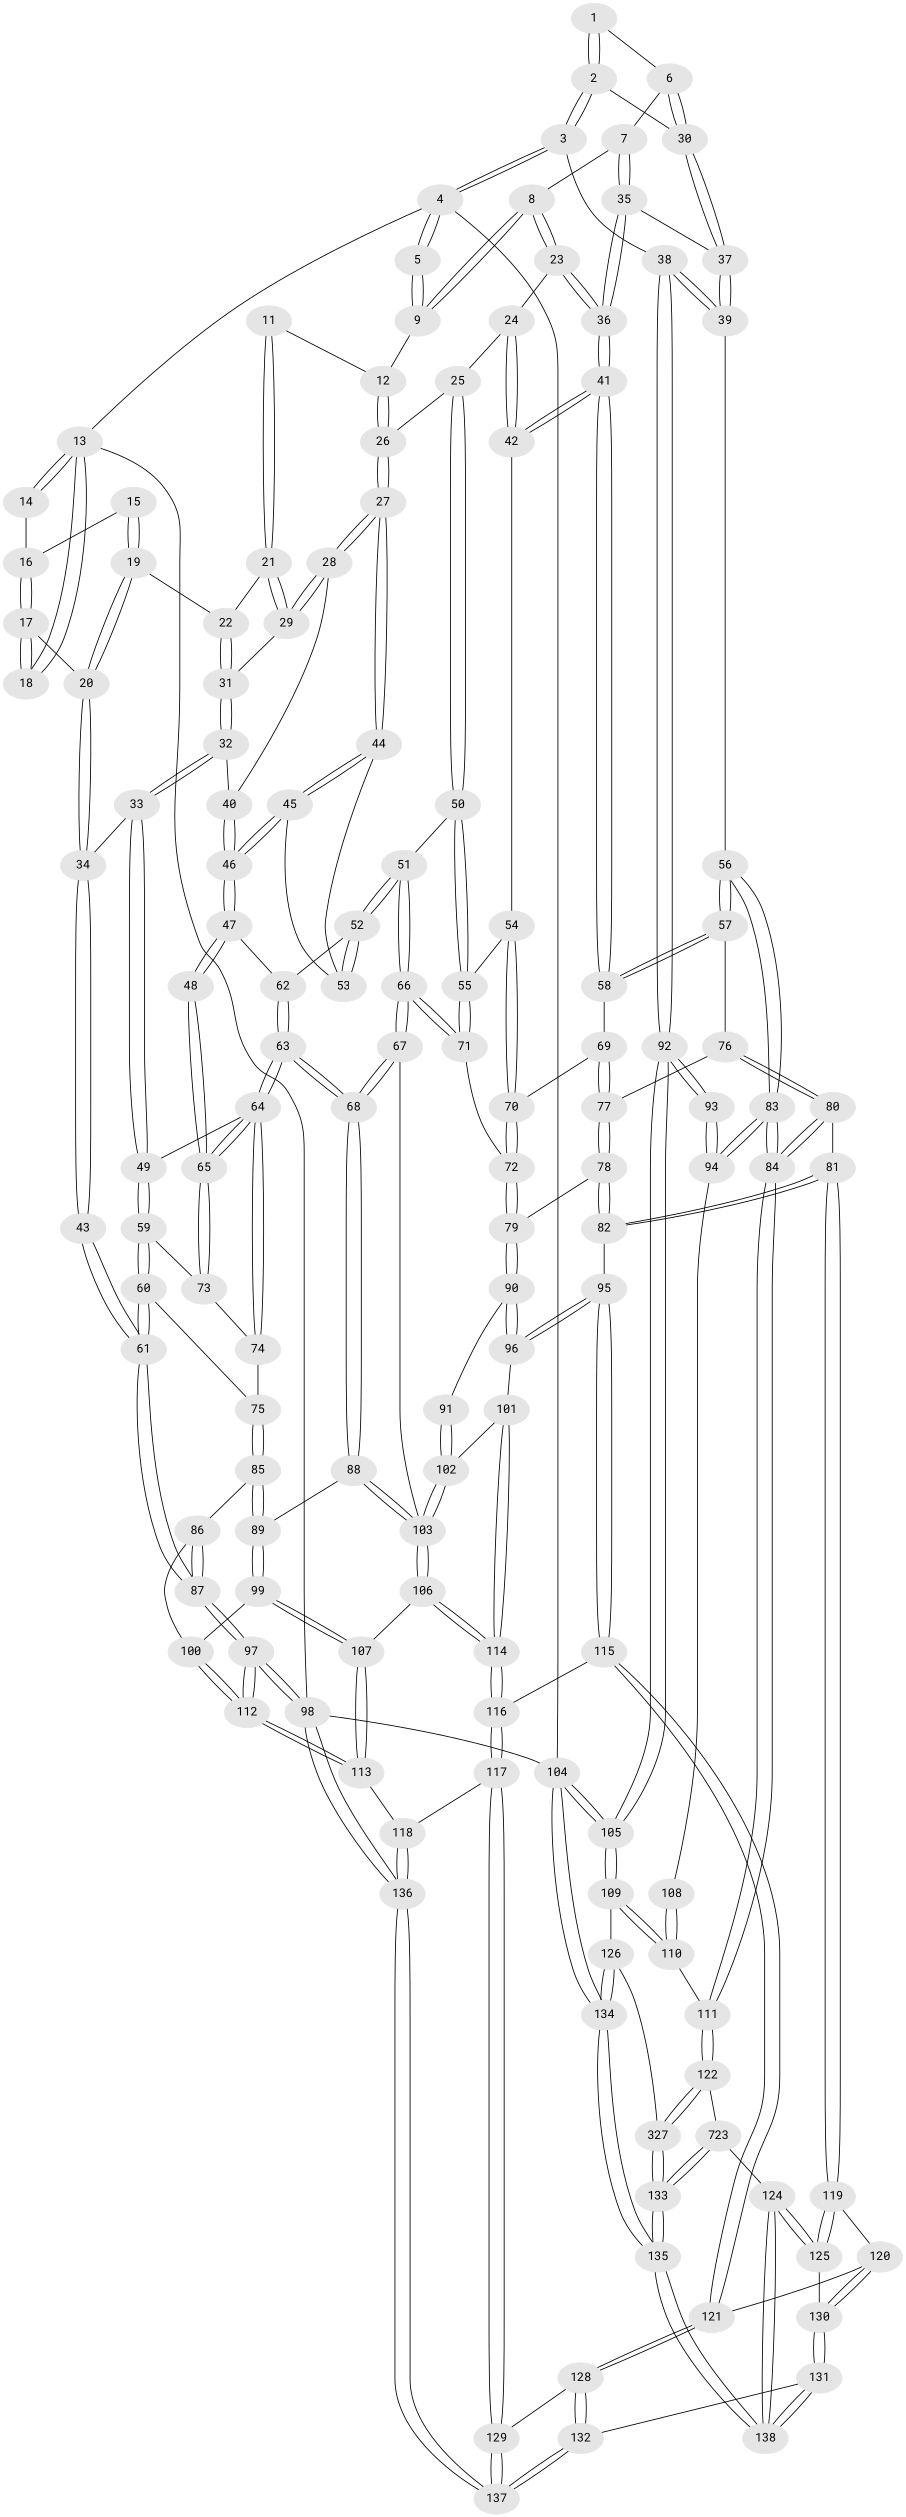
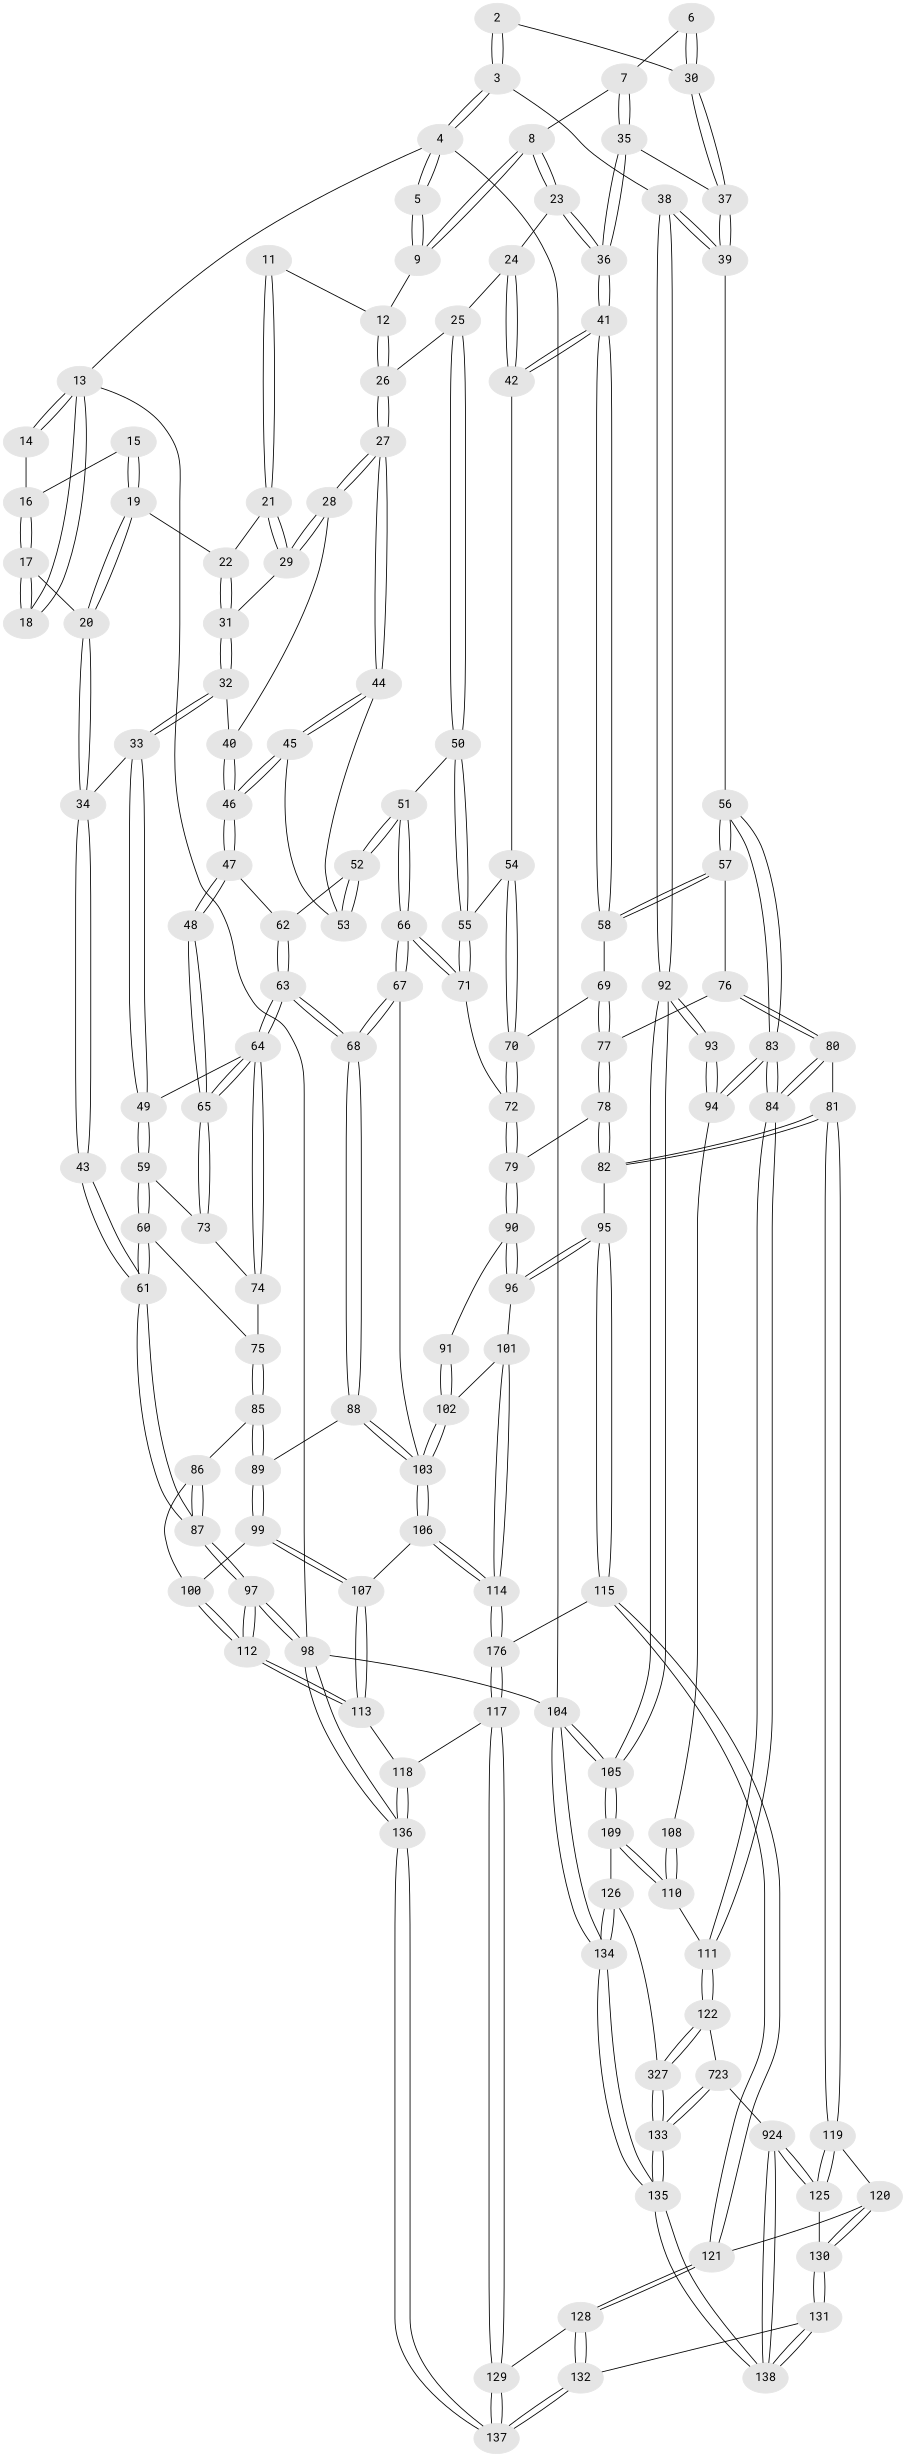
node "1": removed
node "116": label "116" -> "176"
node "124": label "124" -> "924"
